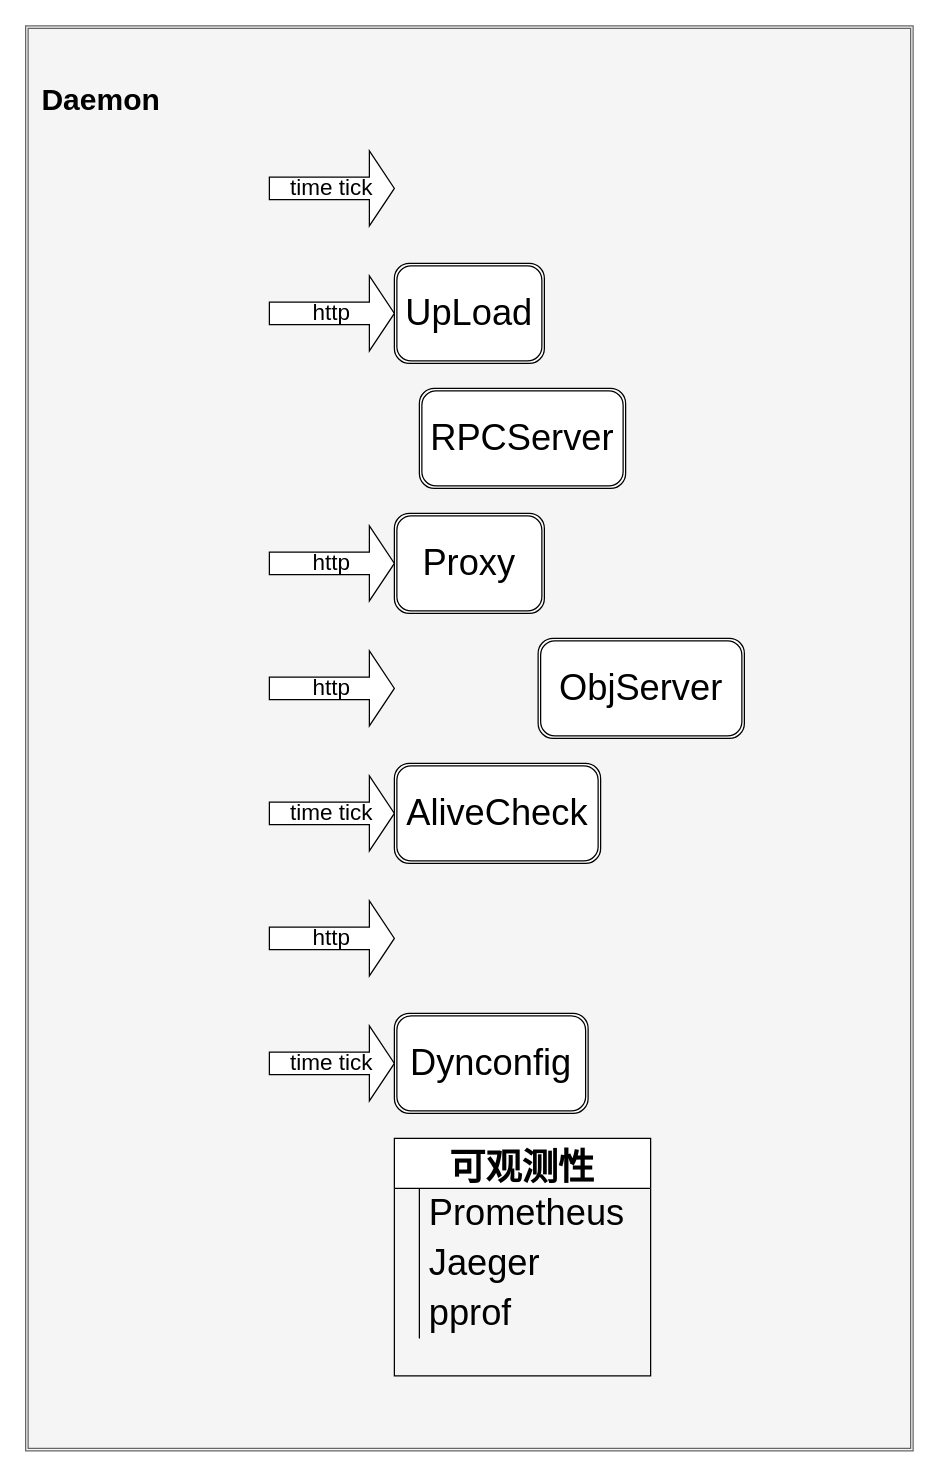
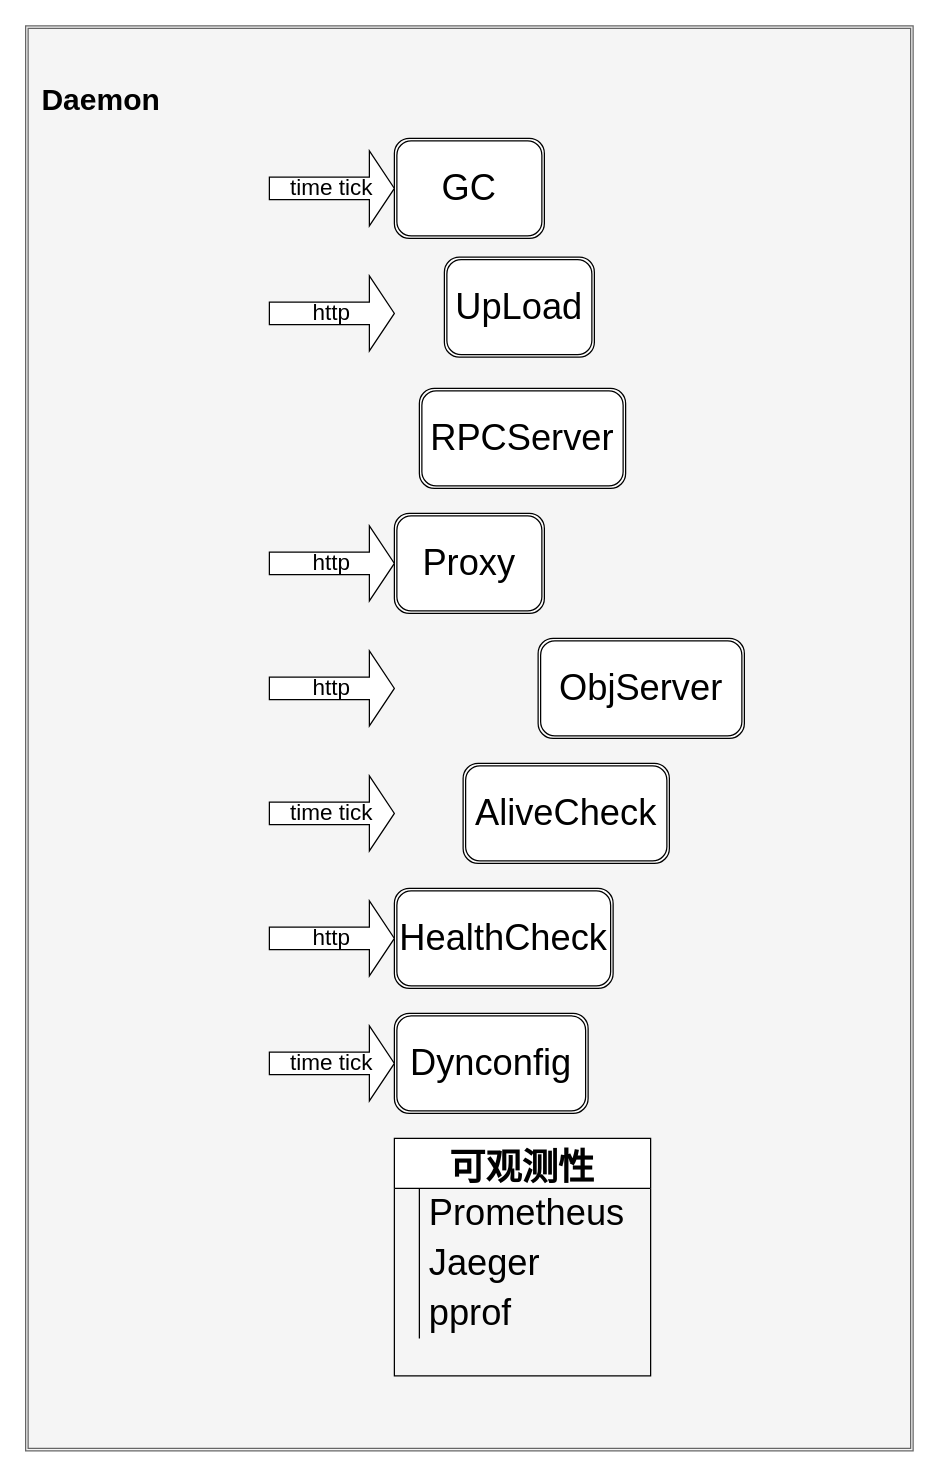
node "GC": added
node "UpLoad": moved (469, 313) -> (519, 307)
node "AliveCheck": moved (498, 813) -> (566, 813)
node "HealthCheck": added
